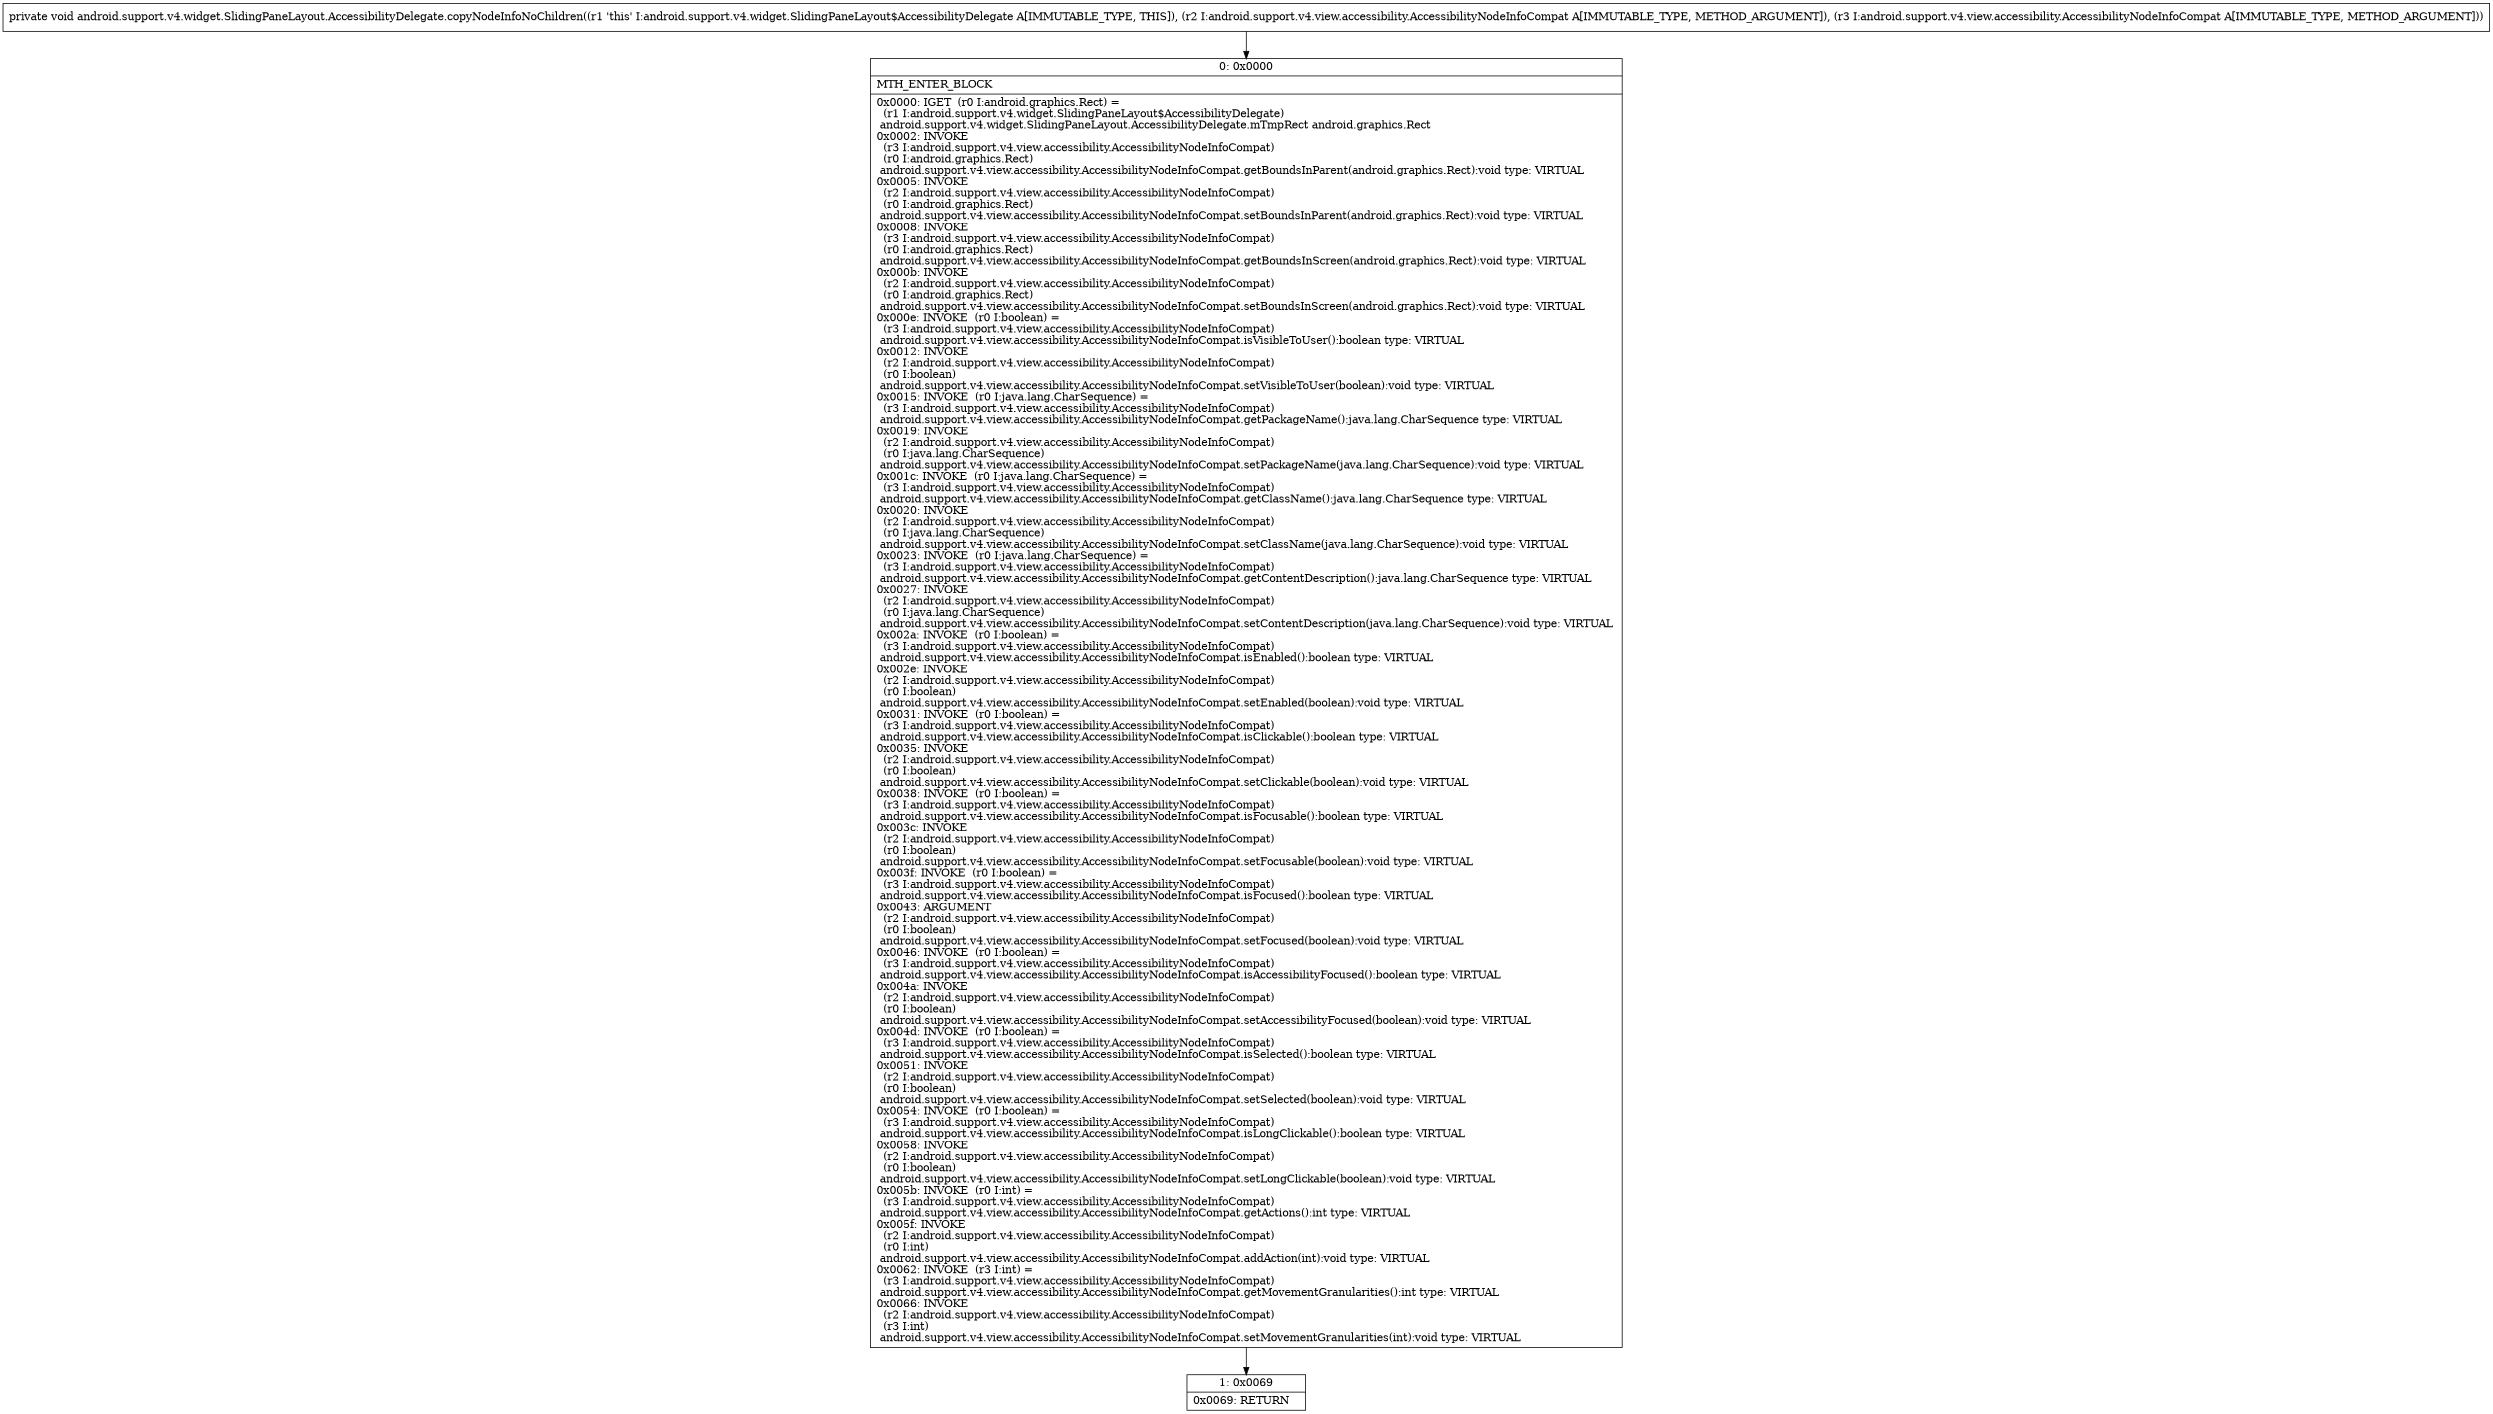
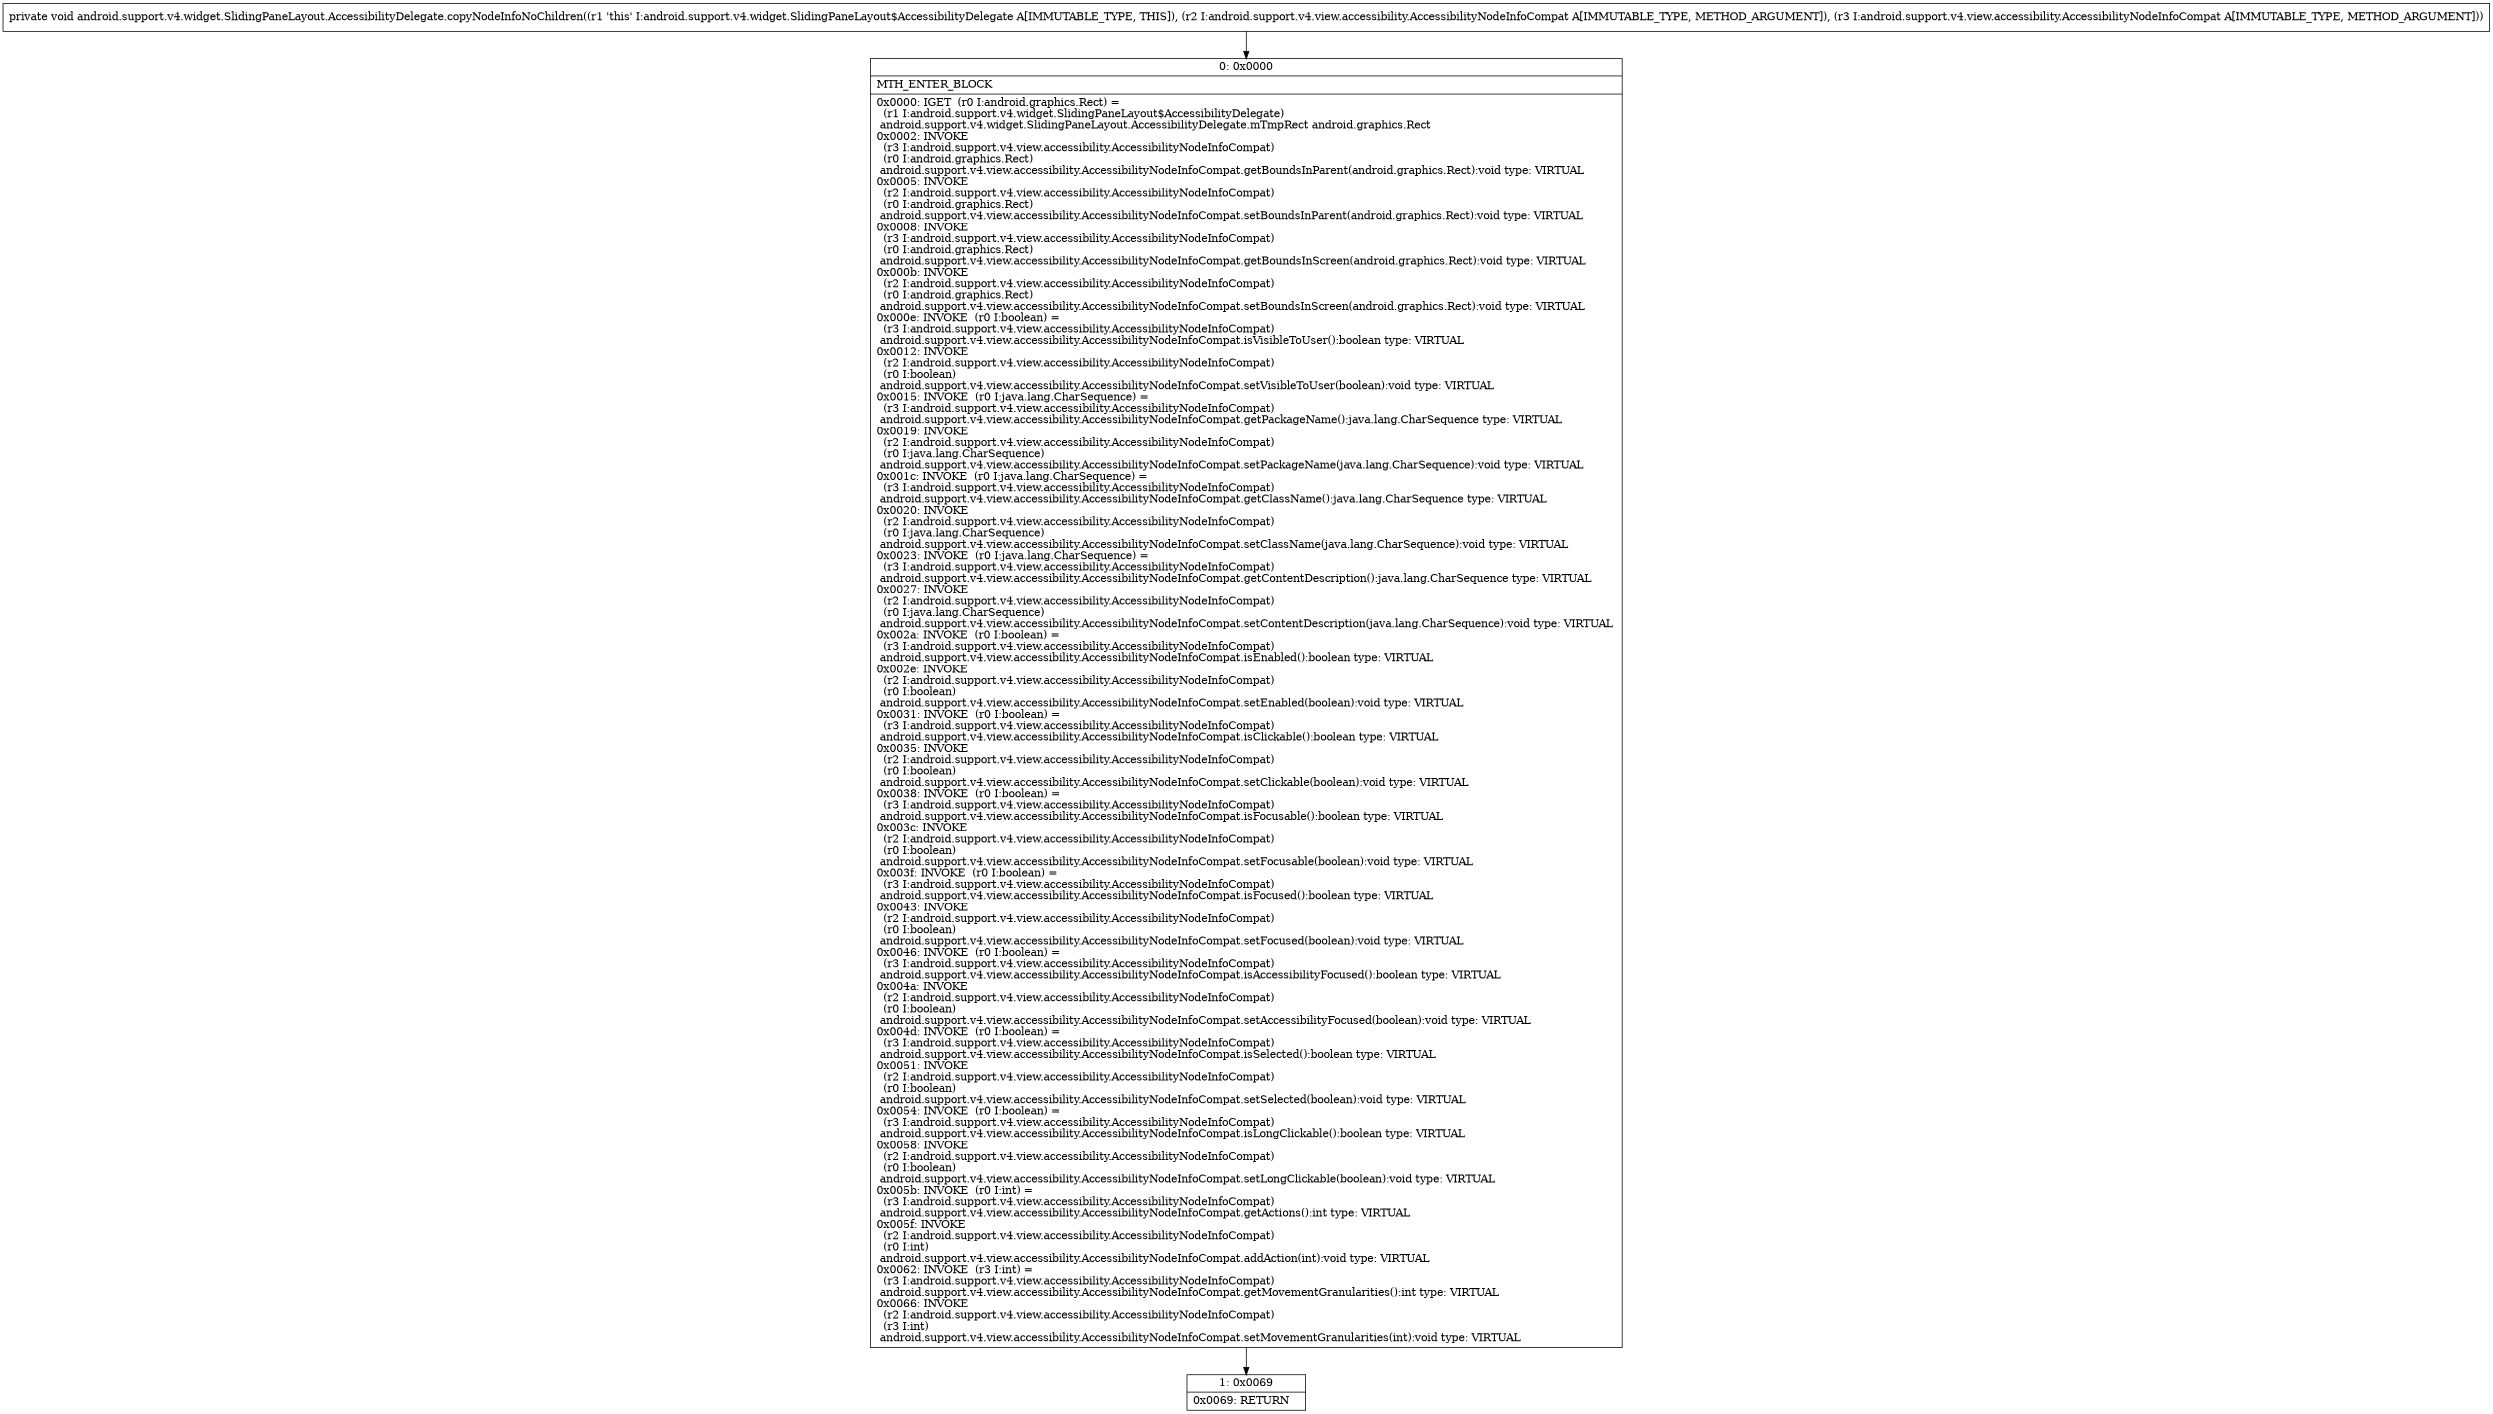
node "0: 0x0000": text "0x0043: ARGUMENT" -> "0x0043: INVOKE"
